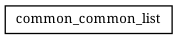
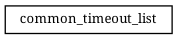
node "common_common_list": label "common_common_list" -> "common_timeout_list"
